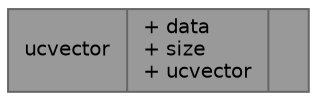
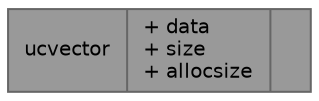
node "ucvector": text "+ ucvector" -> "+ allocsize"
